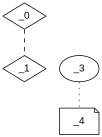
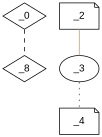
node "_2": added
node "_1": label "_1" -> "_8"
